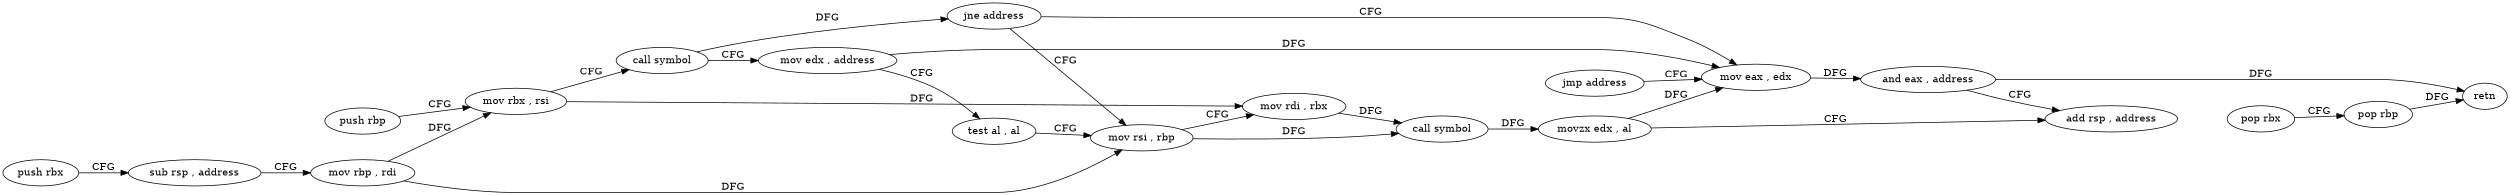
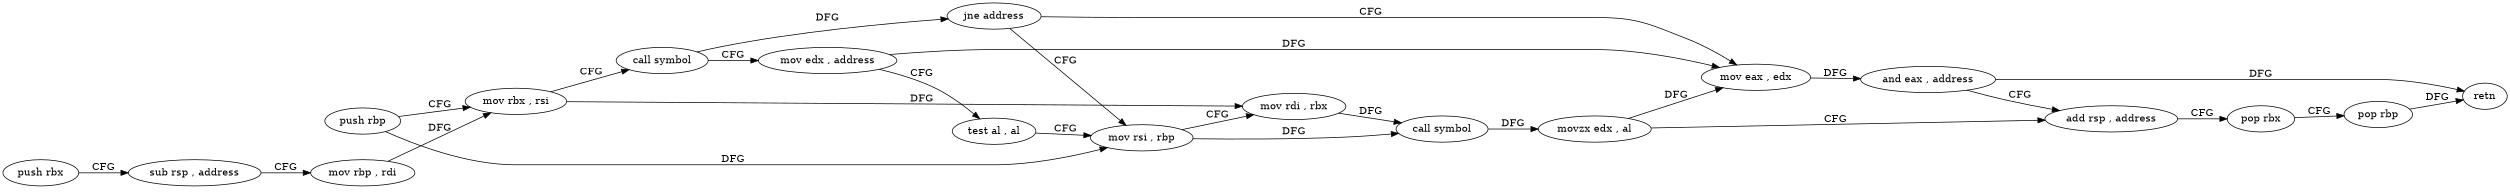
node "jmp address": removed
edge "add rsp , address" -> "pop rbx": added, label "CFG"
edge "mov rbp , rdi" -> "mov rsi , rbp": now "push rbp" -> "mov rsi , rbp"
